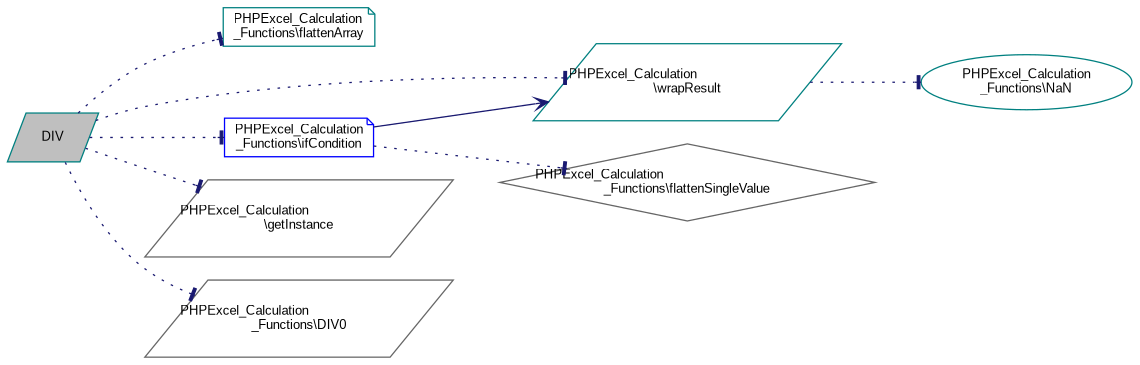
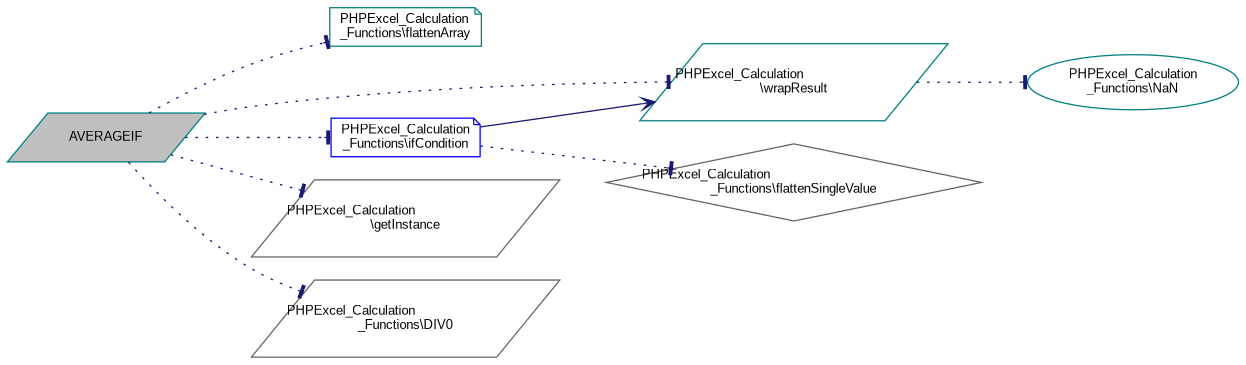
node "DIV": label "DIV" -> "AVERAGEIF"
